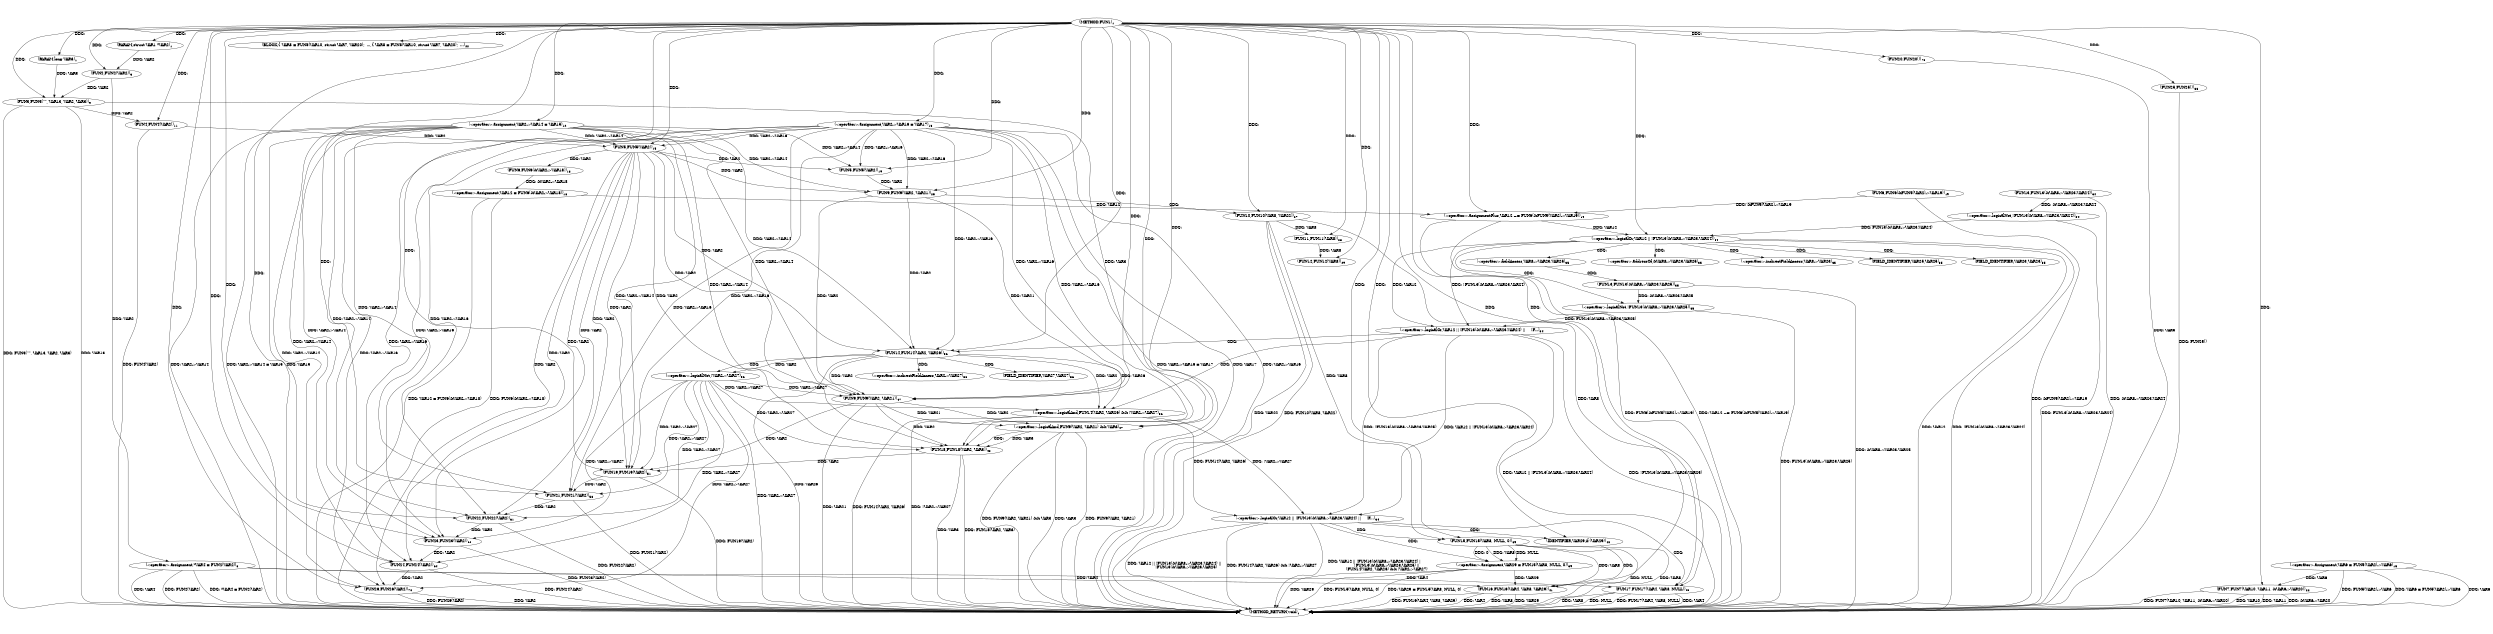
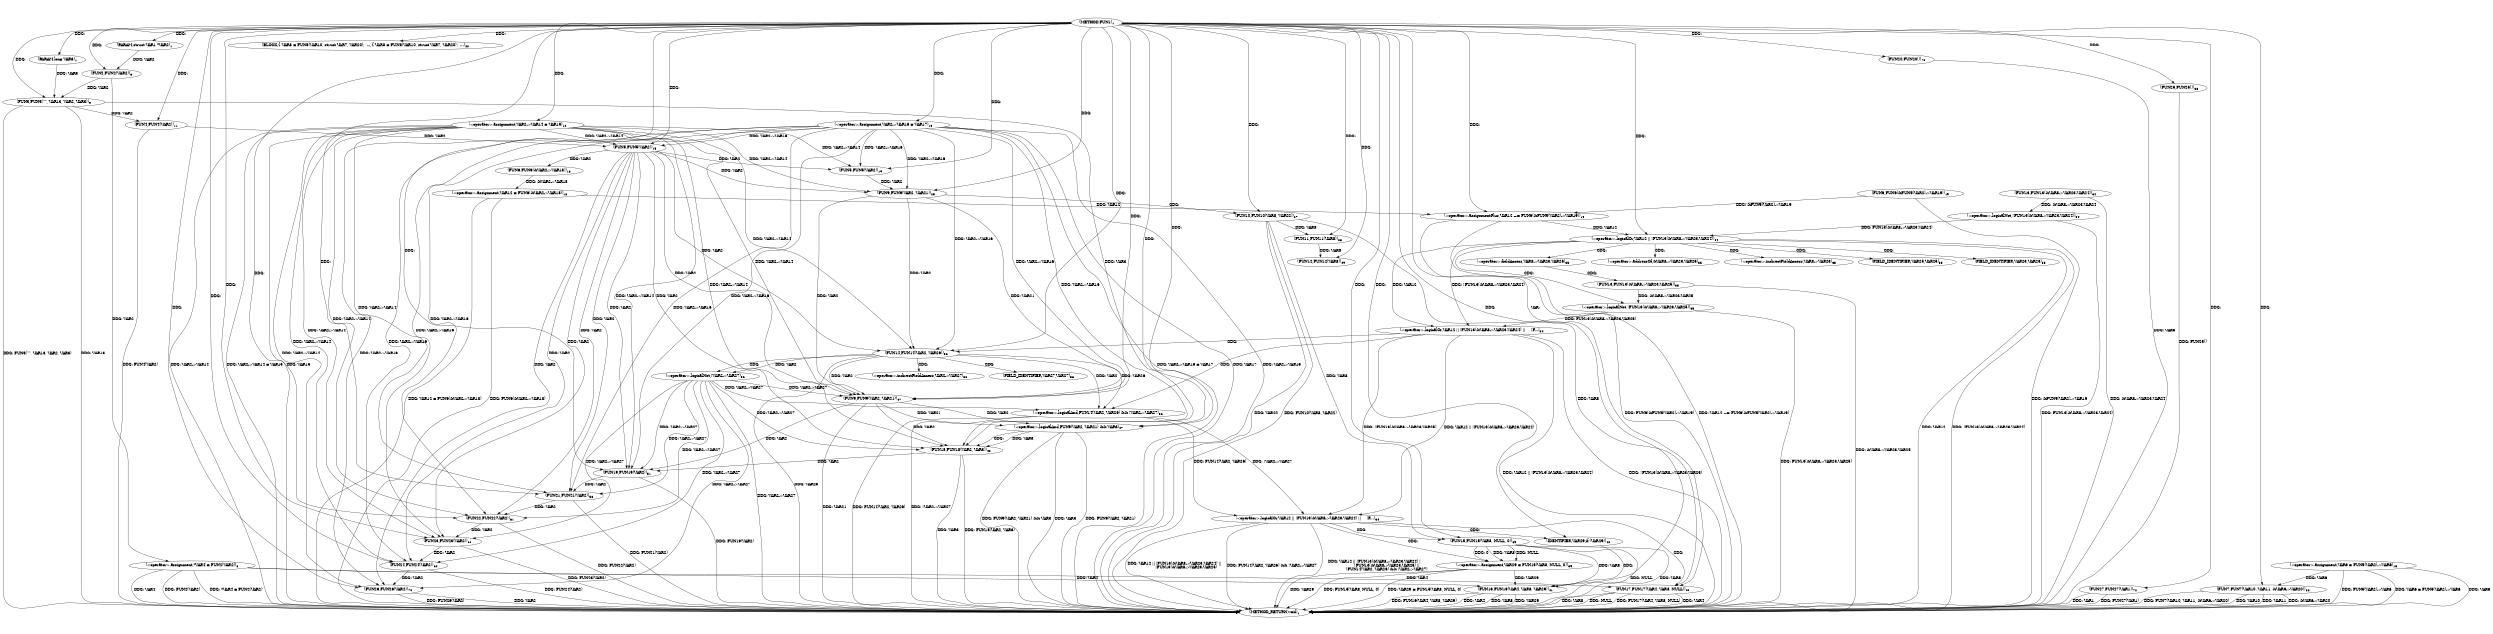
edge "(METHOD,FUN1)" -> "(FUN17,FUN17(VAR4, VAR8, NULL))": label "DDG: " -> "VAR: "
node "(FUN27,FUN27(VAR1))": added
